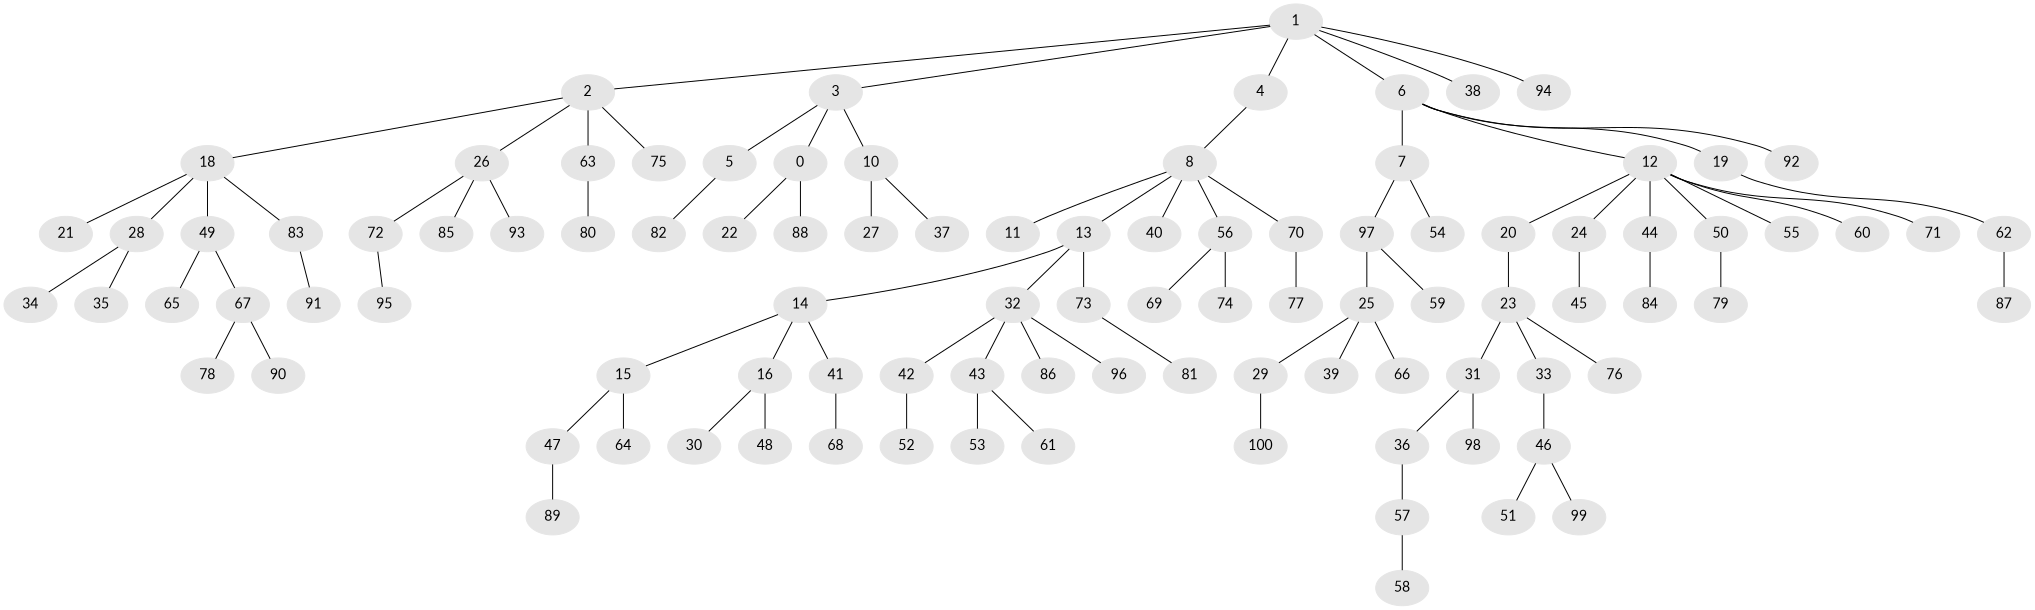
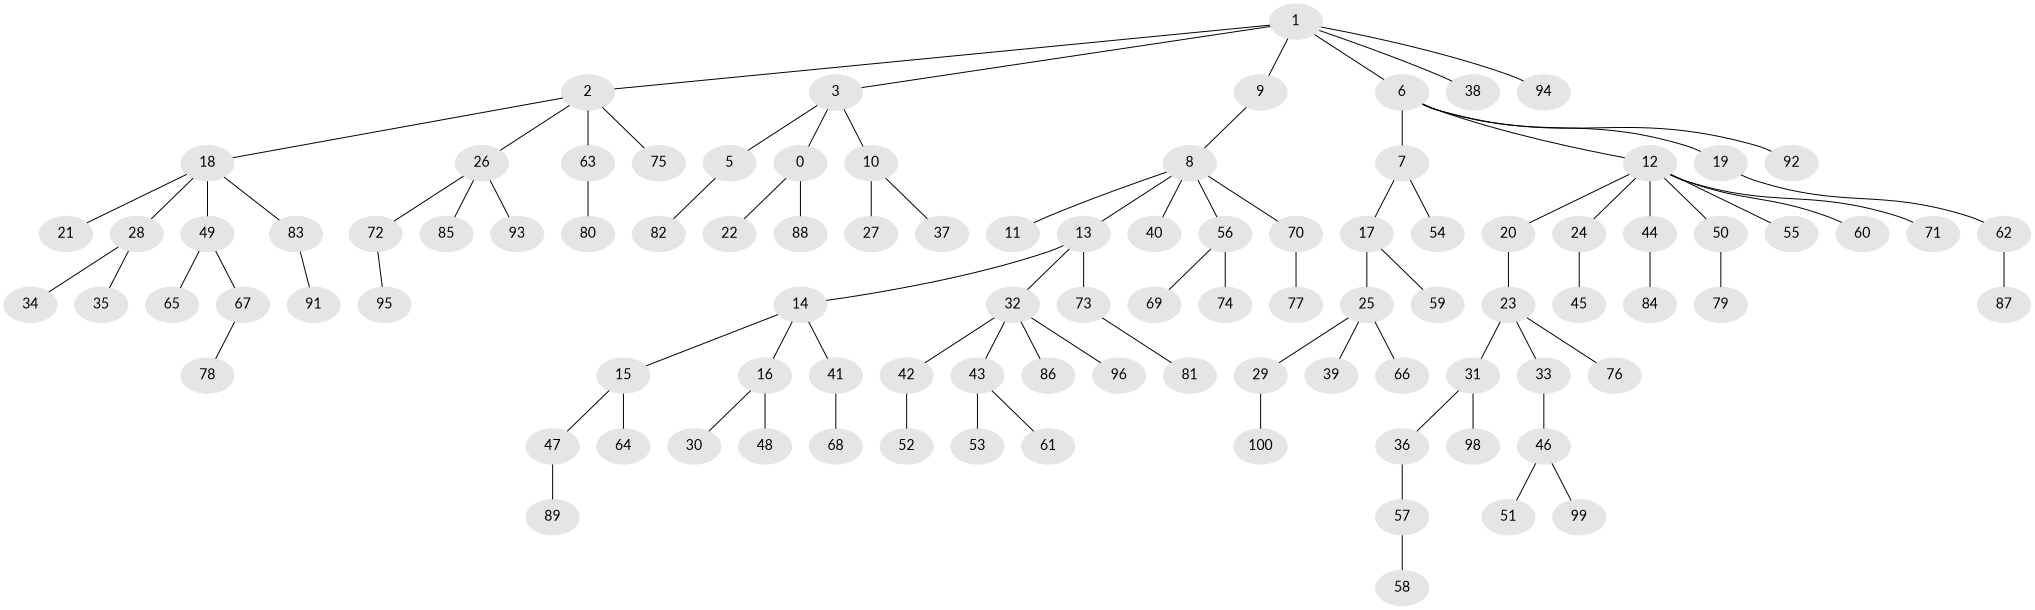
node "4": label "4" -> "9"
node "97": label "97" -> "17"
node "90": removed
